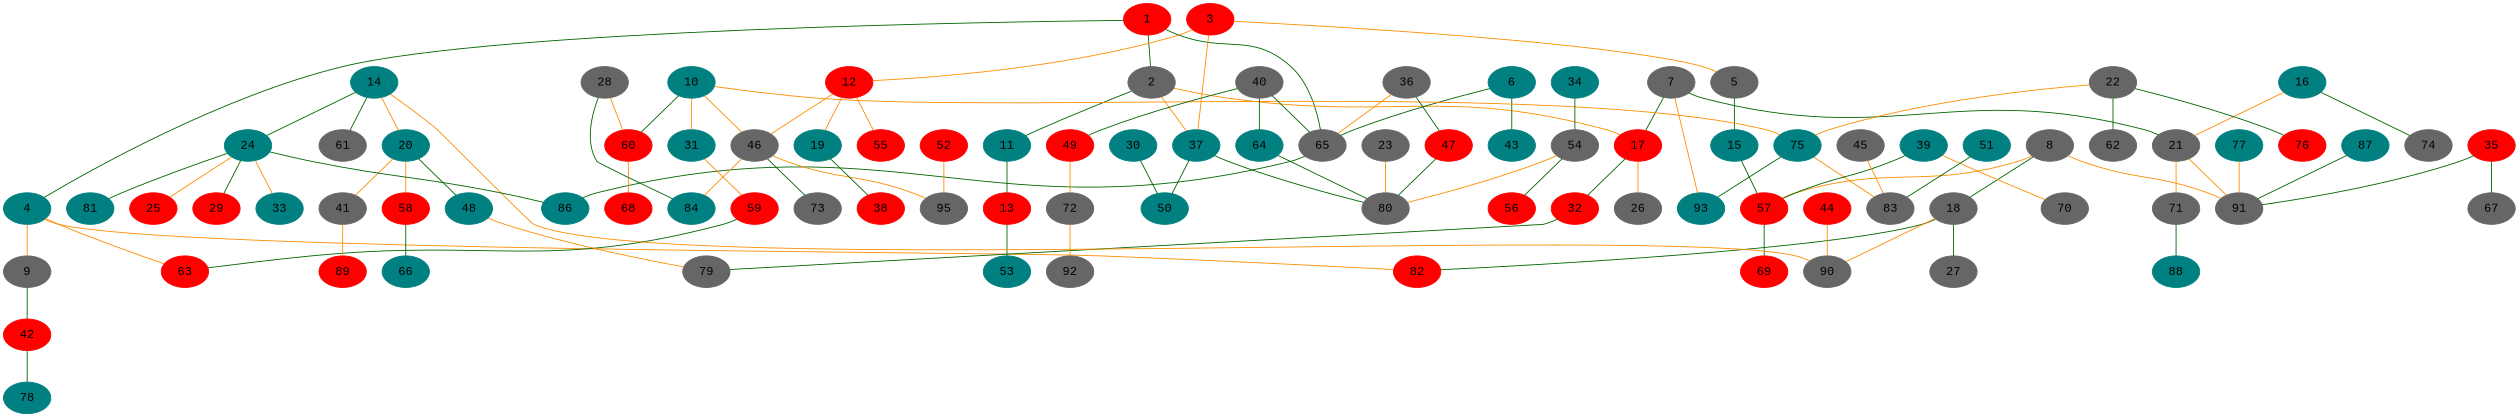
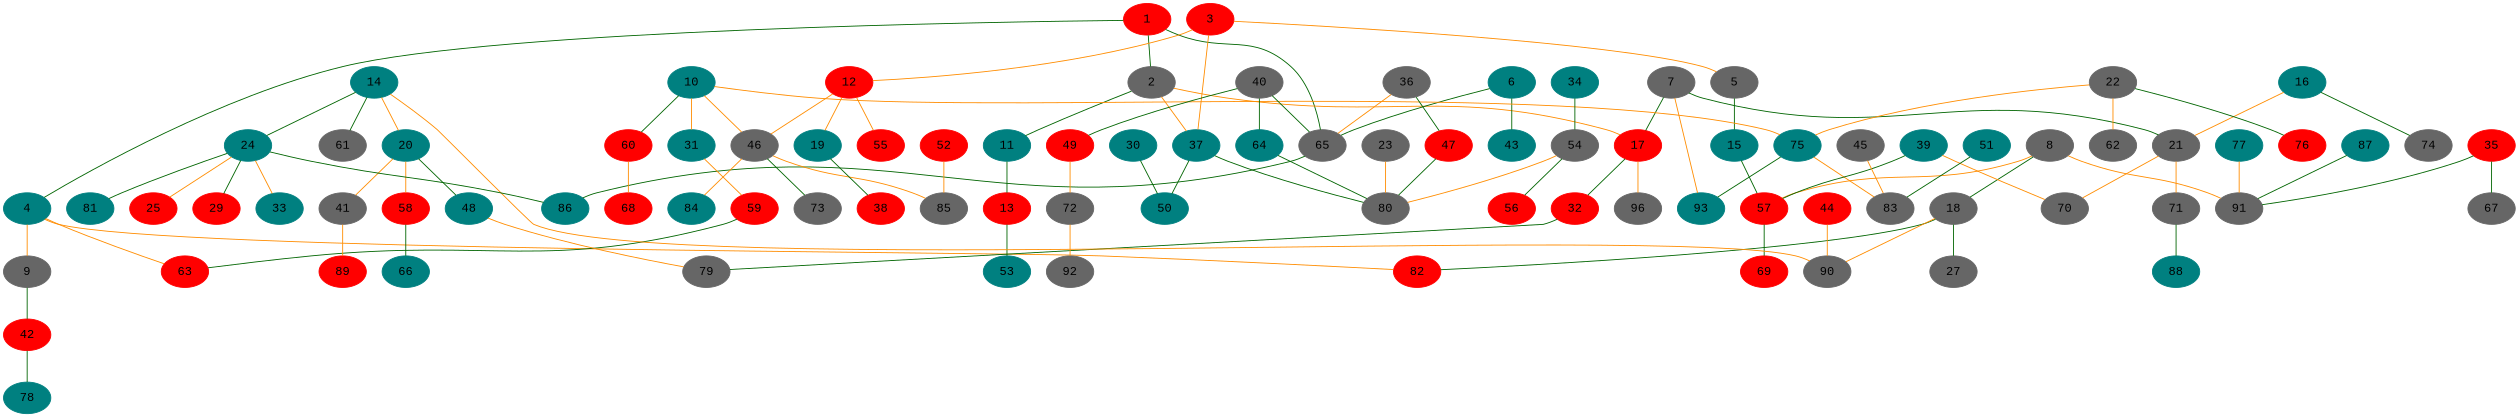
node "28": removed
edge "22" -- "62": color darkgreen -> darkorange
edge "21" -- "91": now "21" -- "70"
node "95": label "95" -> "85"
node "26": label "26" -> "96"
